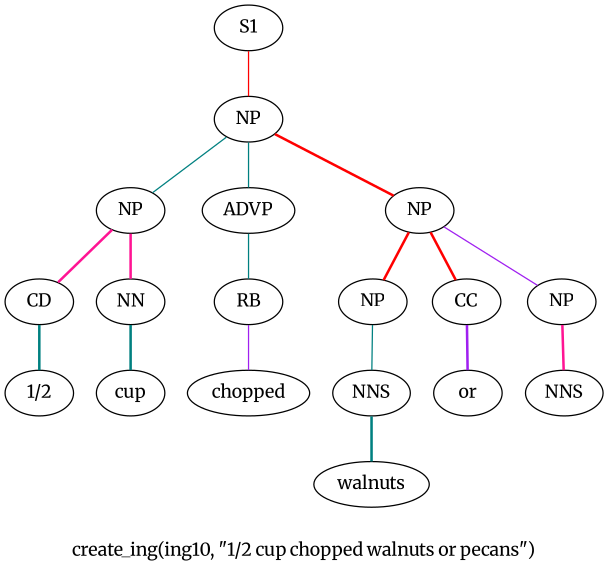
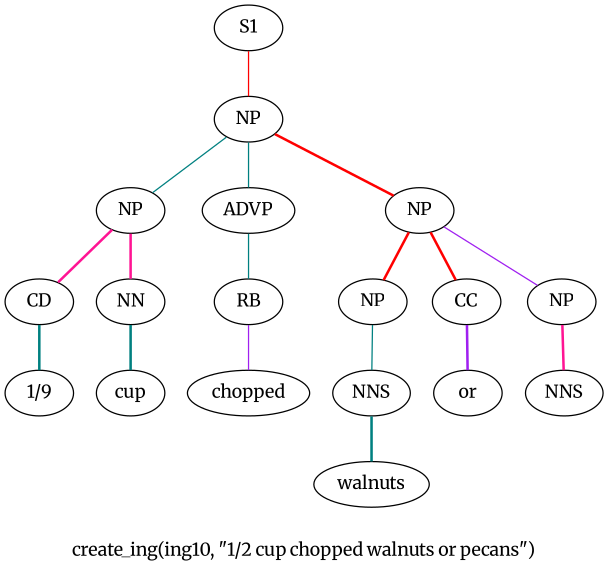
node "1/2": label "1/2" -> "1/9"
